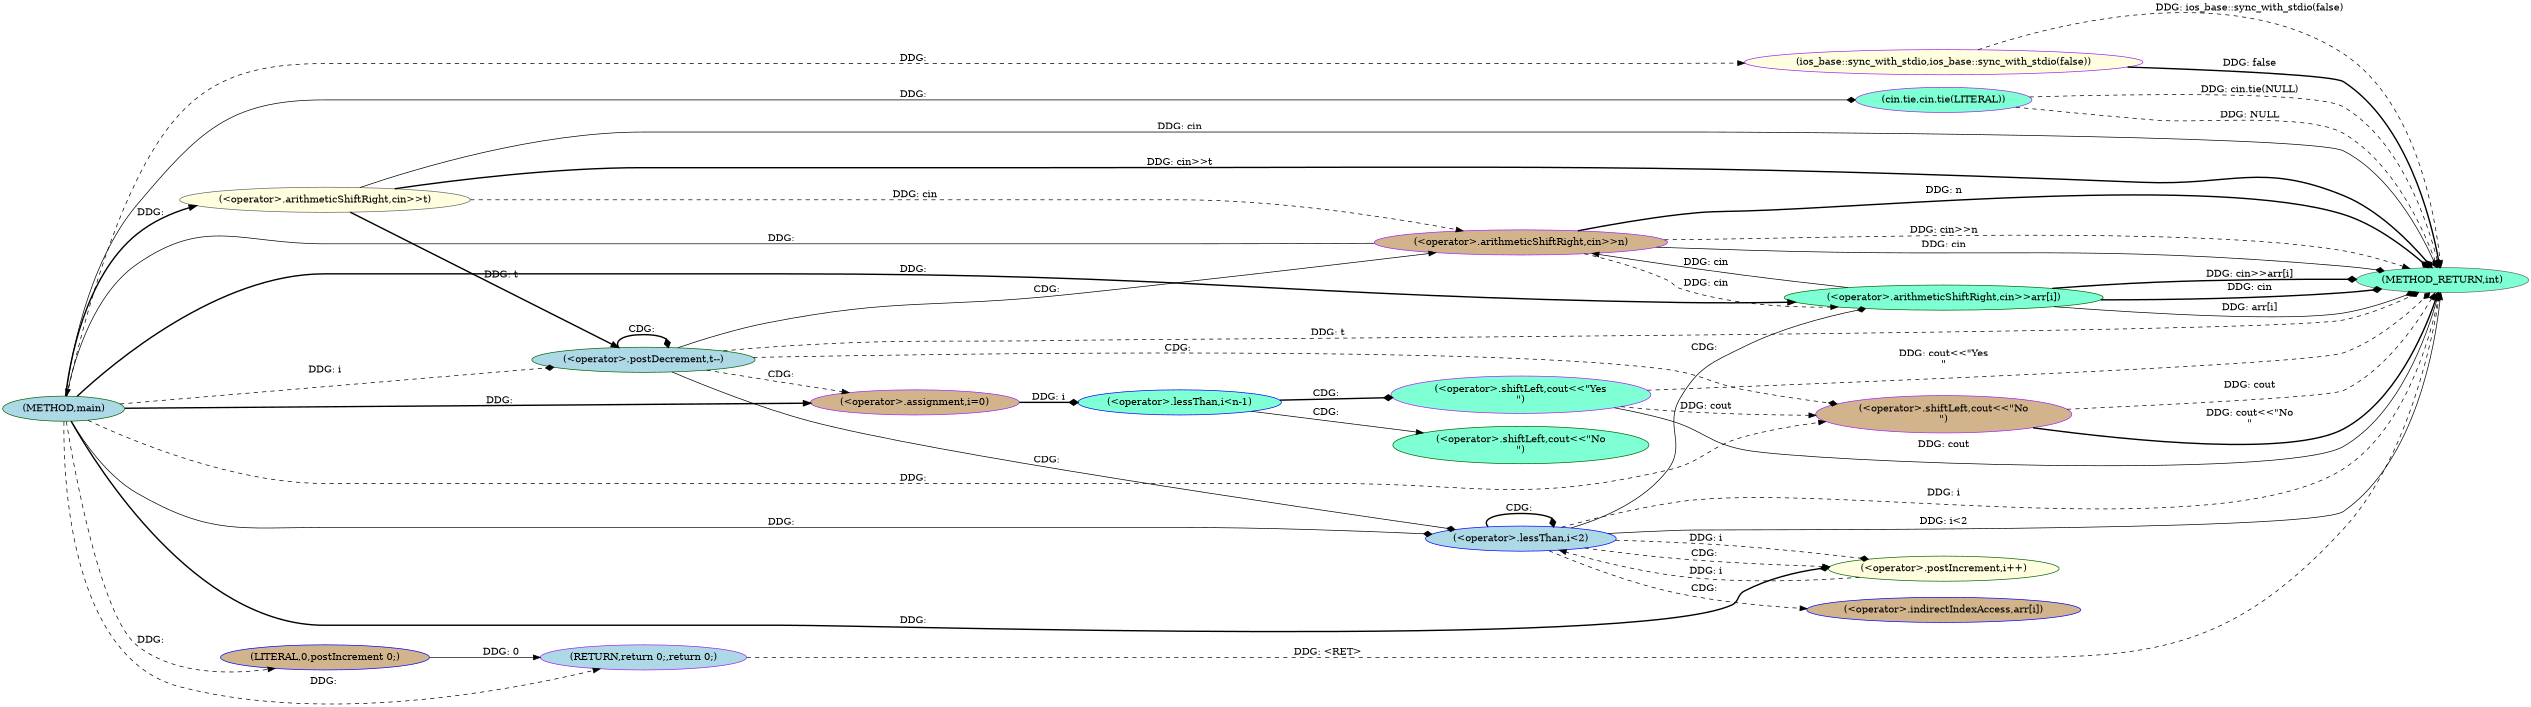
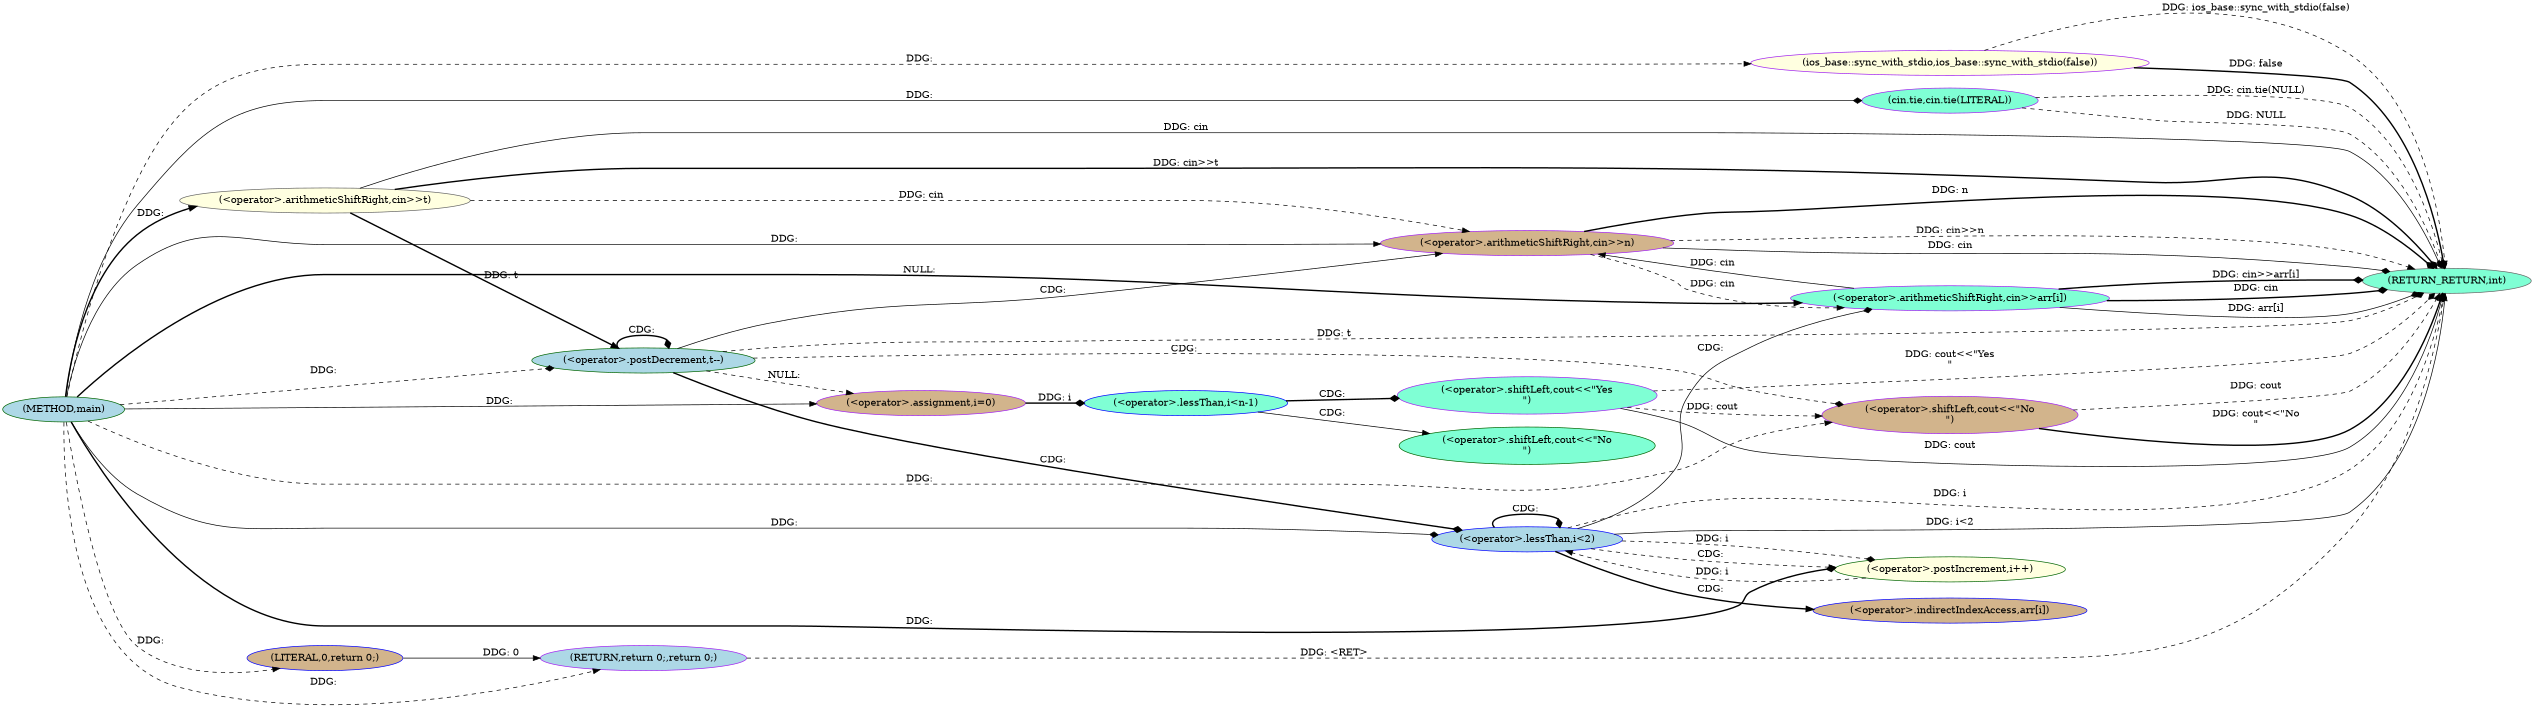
edge "(<operator>.arithmeticShiftRight,cin>>n)" -> "(METHOD,main)": reversed
edge "(METHOD,main)" -> "(<operator>.arithmeticShiftRight,cin>>arr[i])": label "DDG: " -> "NULL: "
node "(METHOD_RETURN,int)": label "(METHOD_RETURN,int)" -> "(RETURN_RETURN,int)"
node "(<operator>.arithmeticShiftRight,cin>>arr[i])": color darkgreen -> purple
edge "(METHOD,main)" -> "(<operator>.postDecrement,t--)": label "DDG: i" -> "DDG: "
edge "(<operator>.postDecrement,t--)" -> "(<operator>.assignment,i=0)": label "CDG: " -> "NULL: "
edge "(METHOD,main)" -> "(<operator>.assignment,i=0)": style bold -> solid
edge "(<operator>.postDecrement,t--)" -> "(<operator>.lessThan,i<2)": style solid -> bold
edge "(<operator>.lessThan,i<2)" -> "(<operator>.indirectIndexAccess,arr[i])": style dashed -> bold
node "(LITERAL,0,postIncrement 0;)": label "(LITERAL,0,postIncrement 0;)" -> "(LITERAL,0,return 0;)"
